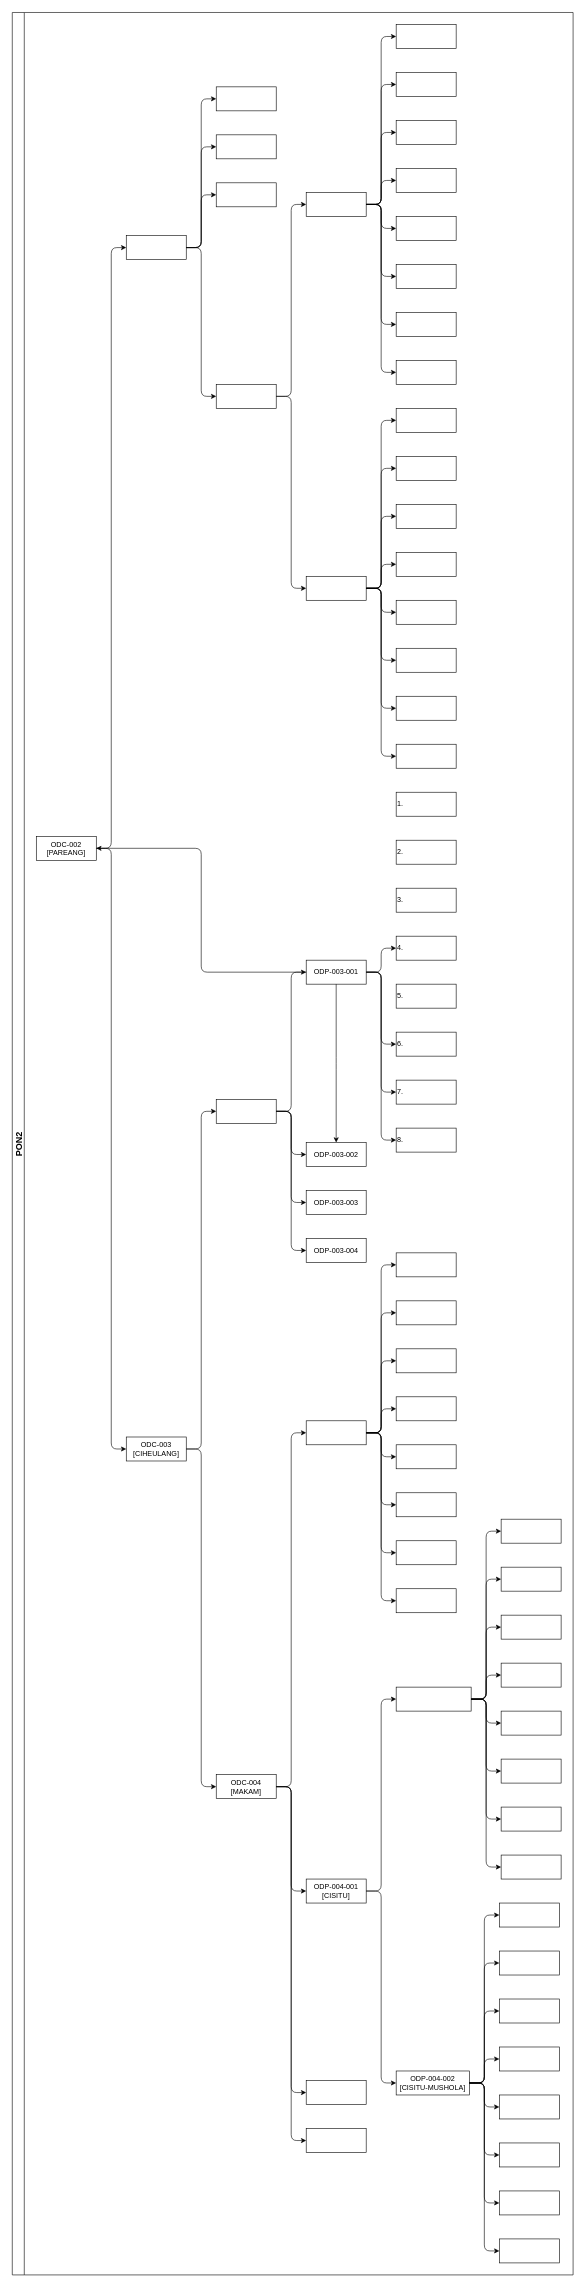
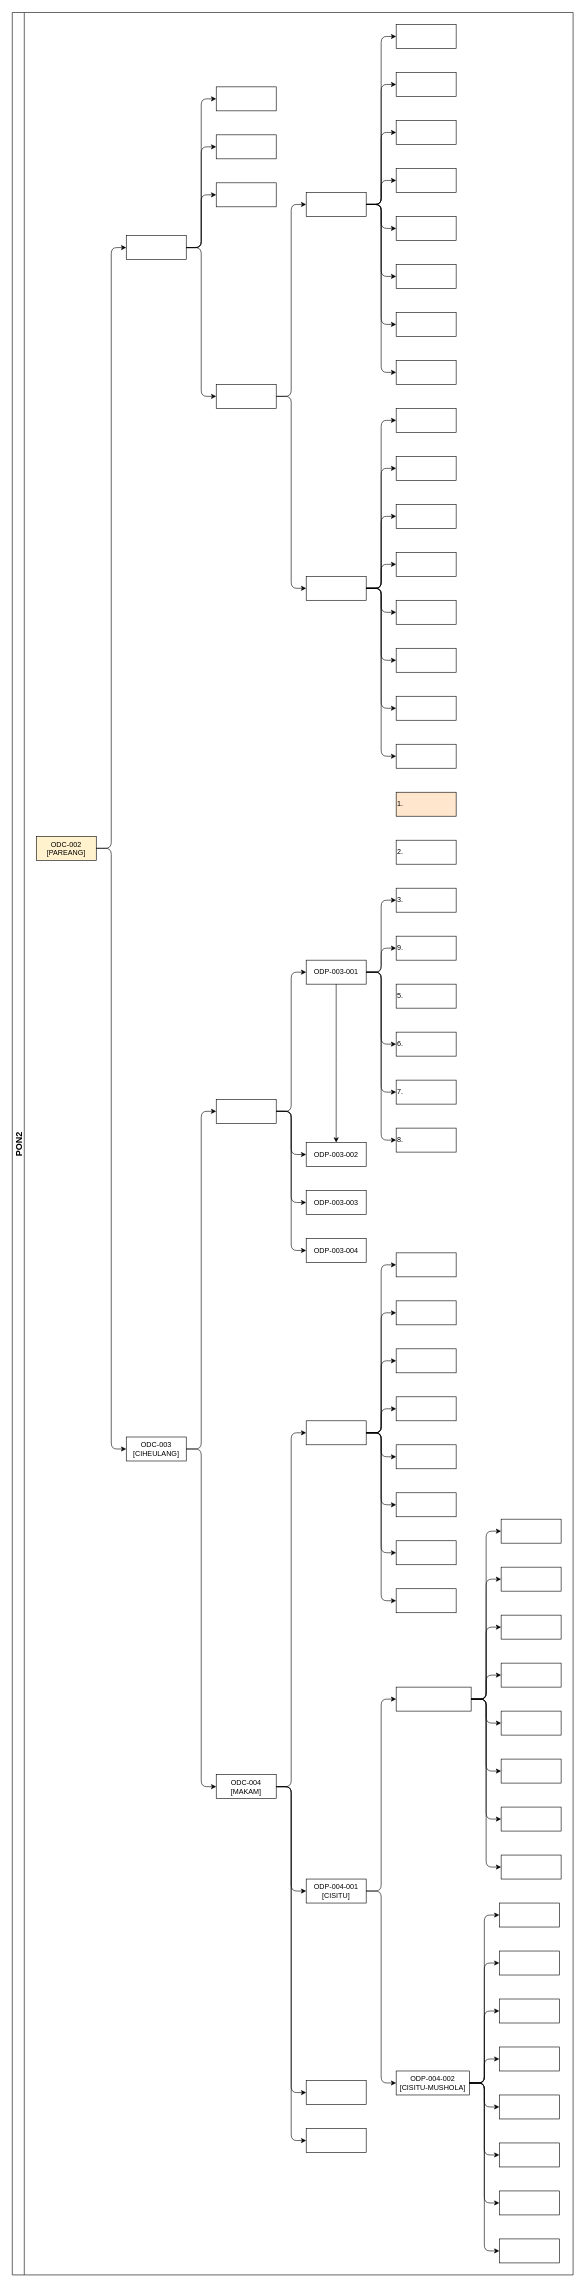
node "1.": fillcolor #ffffff -> #ffe6cc
node "ODC-002 [PAREANG]": fillcolor #ffffff -> #fff2cc
edge "ODP-003-001" -> "ODC-002 [PAREANG]": now "ODP-003-001" -> "3."
node "4.": label "4." -> "9."
